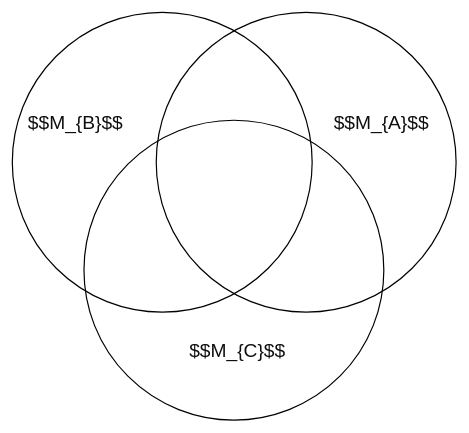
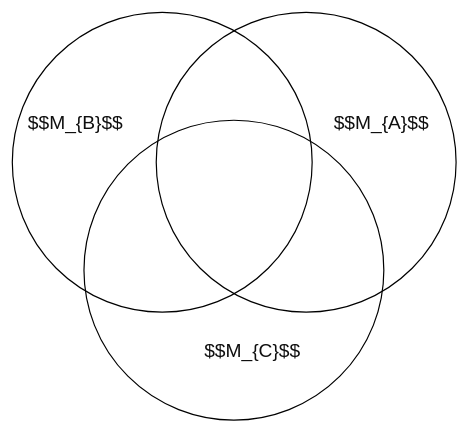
node "$$M_{C}$$": moved (237, 351) -> (252, 351)
